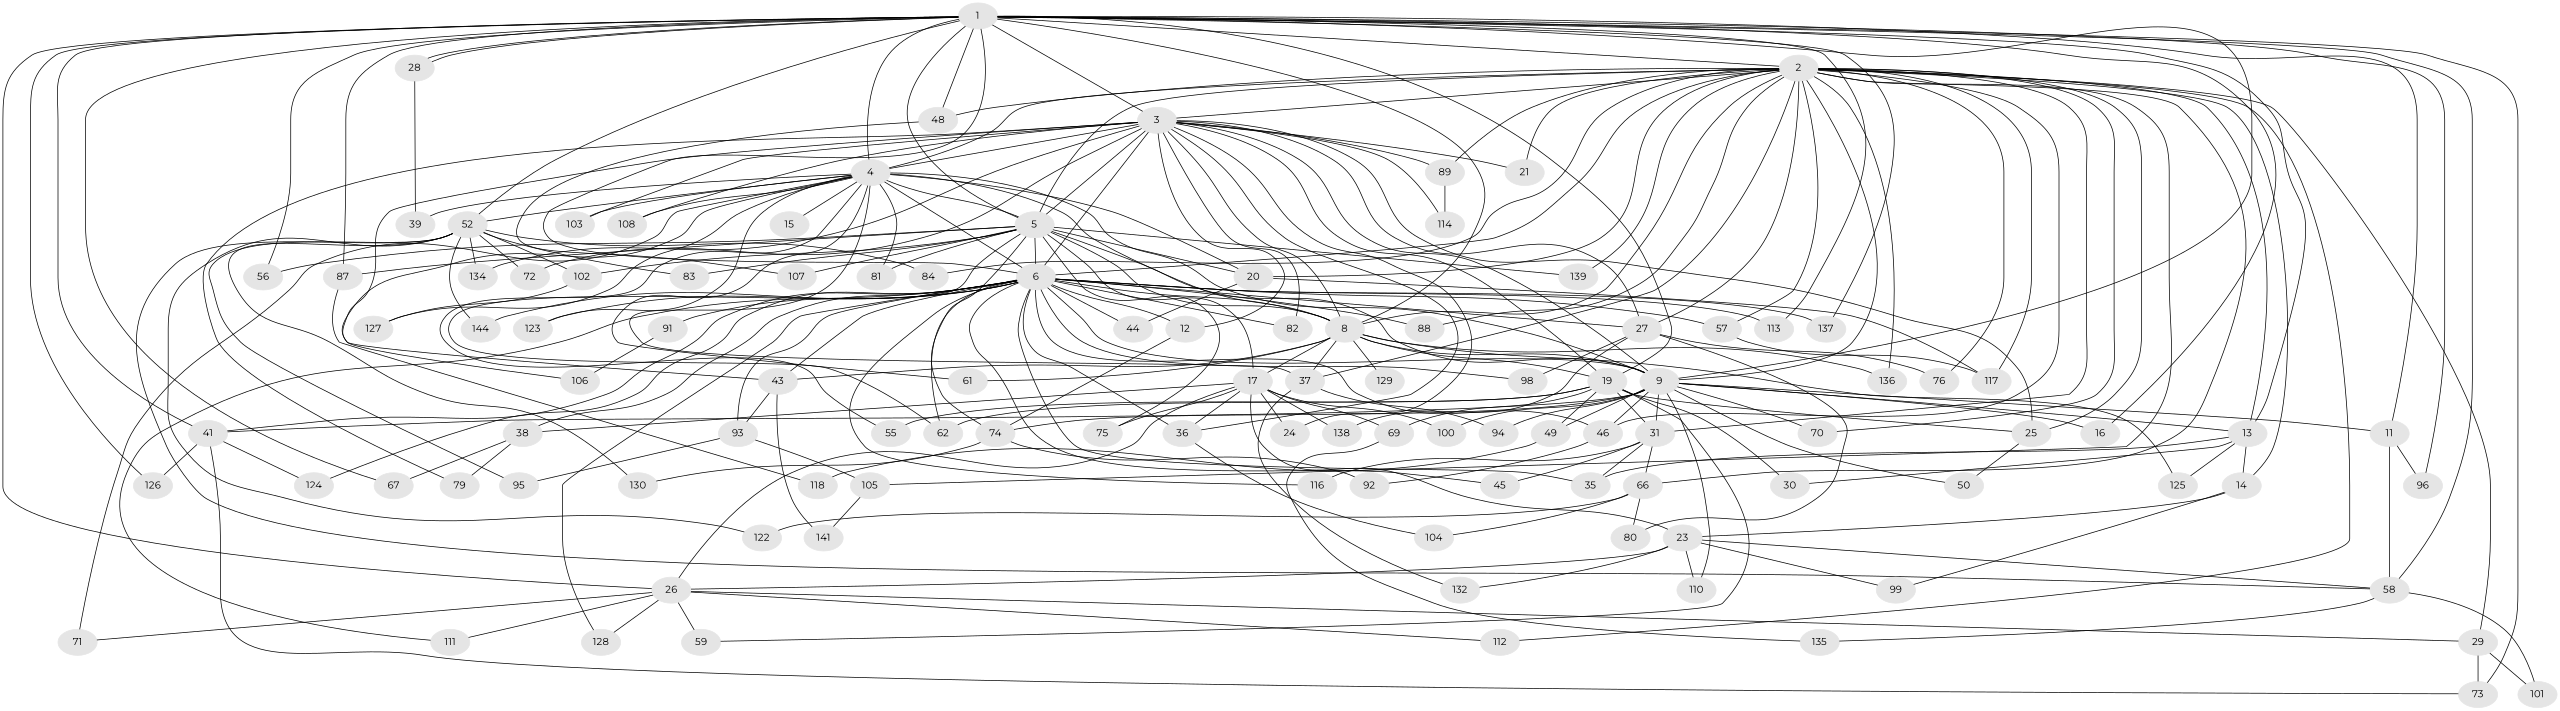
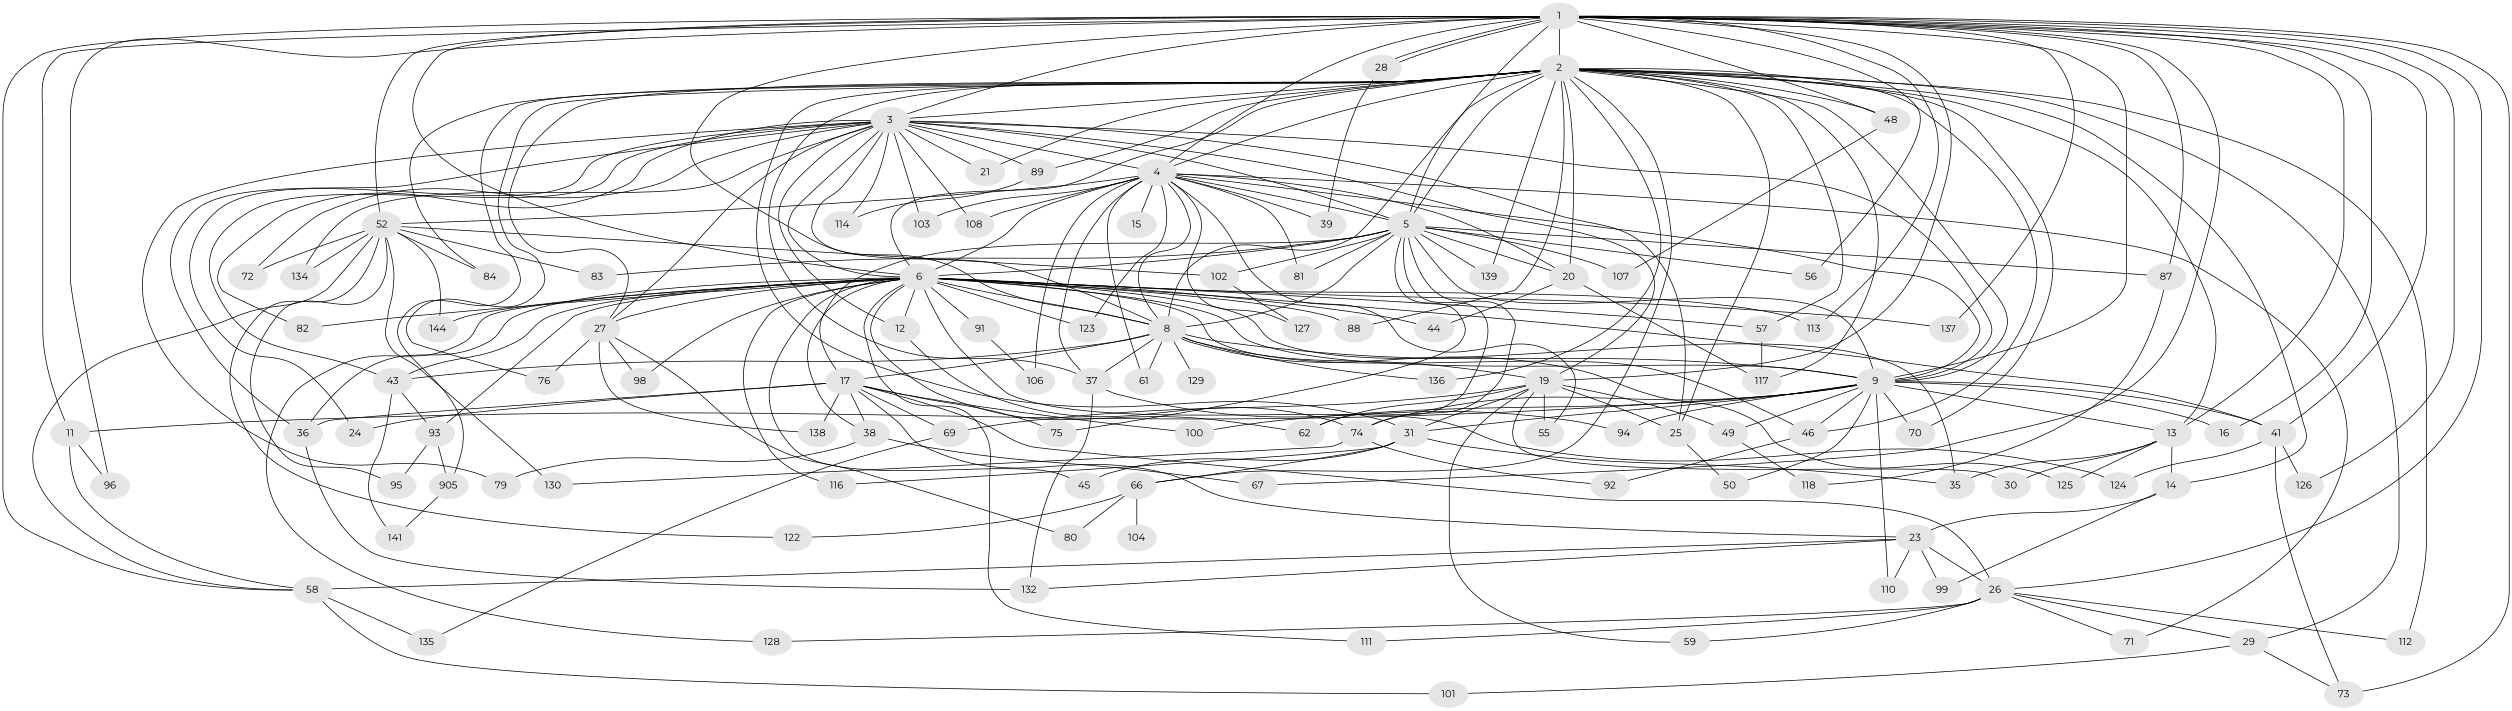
node "105": label "105" -> "905"
edge "36" -- "104": now "36" -- "132"
